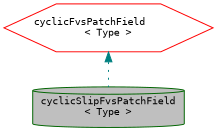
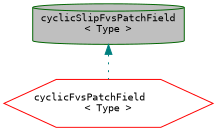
edge "cyclicSlipFvsPatchField < Type >" -> "cyclicFvsPatchField < Type >": reversed
